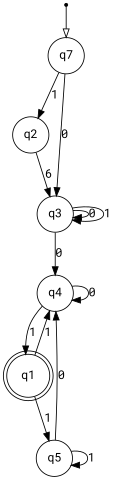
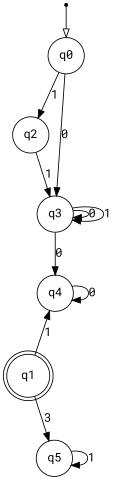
node "q7": label "q7" -> "q0"
edge "q2" -> "q3": label "6" -> "1"
edge "q4" -> "q1": removed, label "1"
edge "q5" -> "q4": removed, label "0"
edge "q1" -> "q5": label "1" -> "3"
